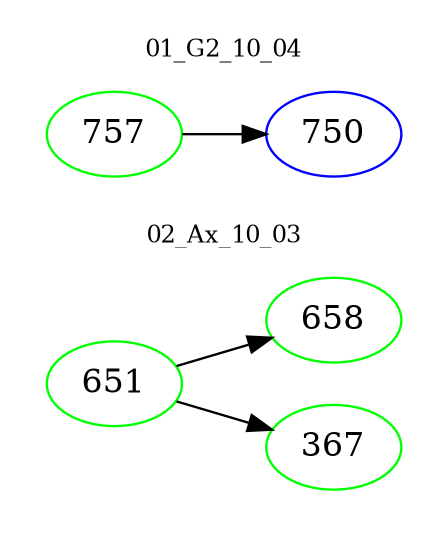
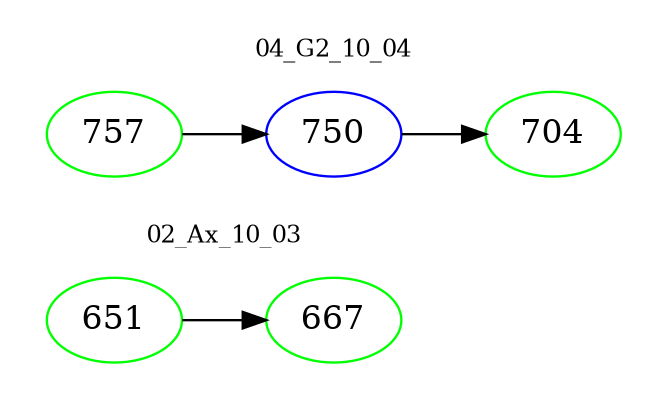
cluster "01_G2_10_04": label "01_G2_10_04" -> "04_G2_10_04"
node "704": added
node "658": removed
node "367": label "367" -> "667"
